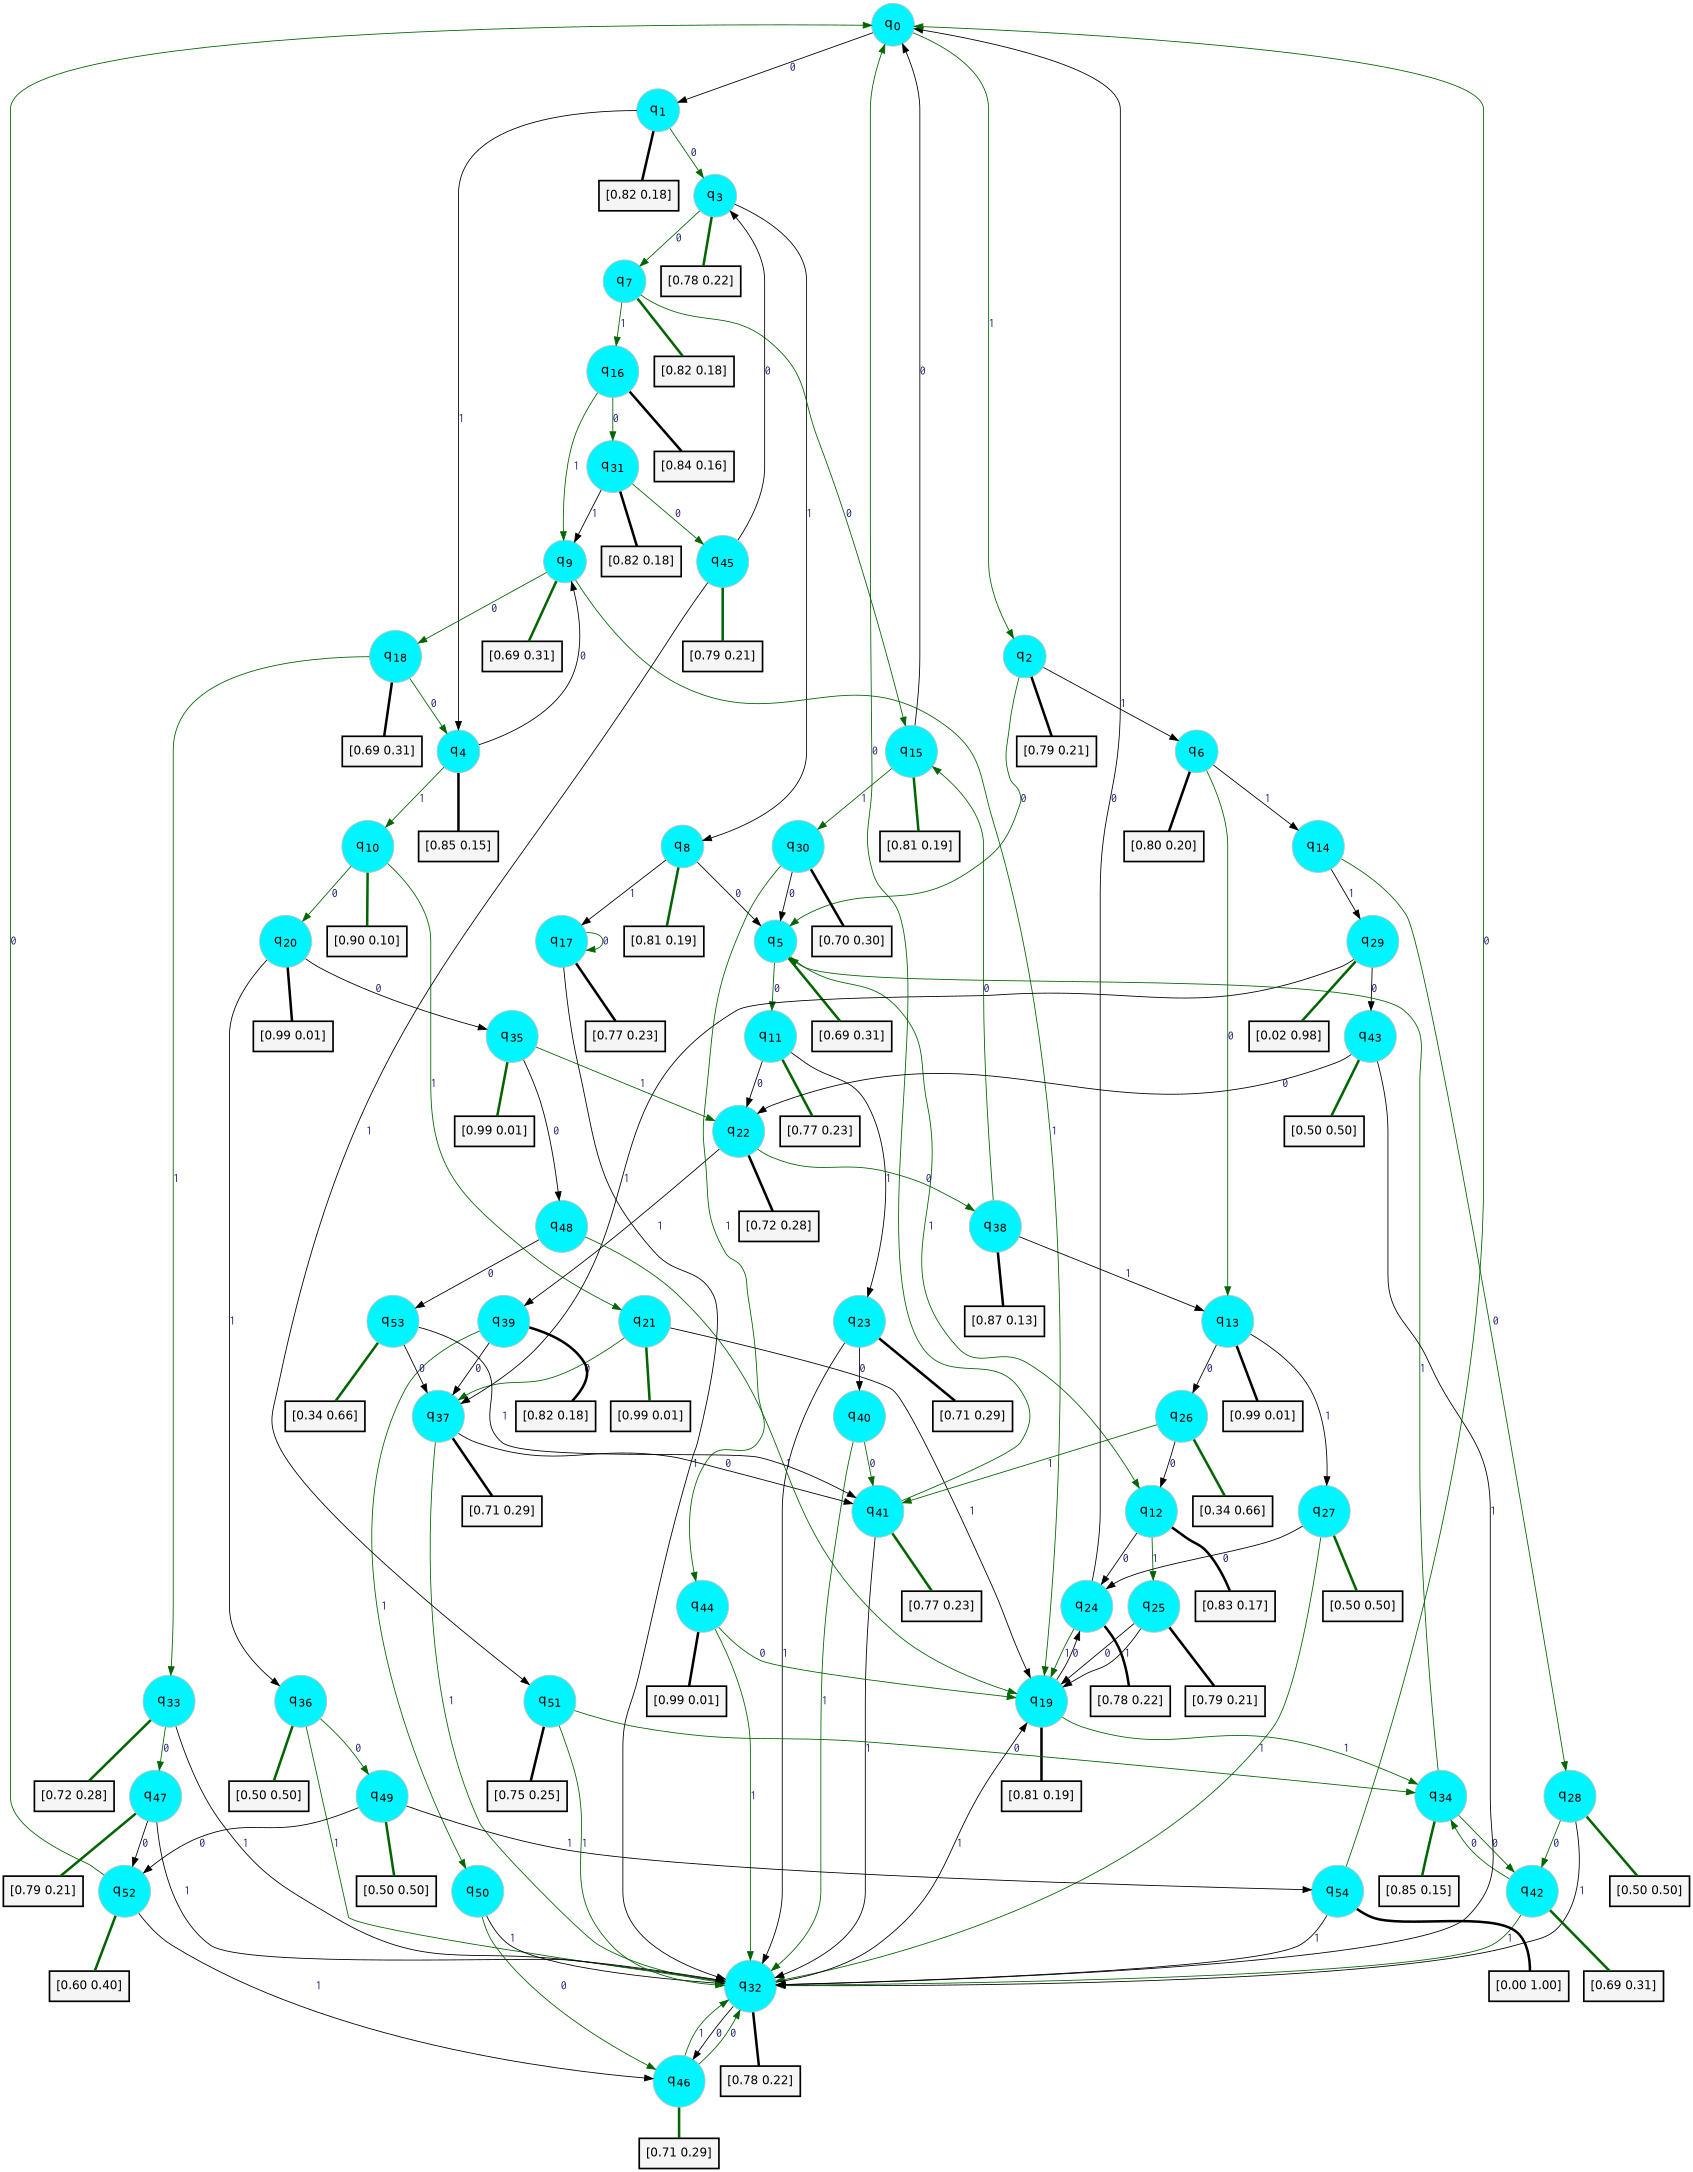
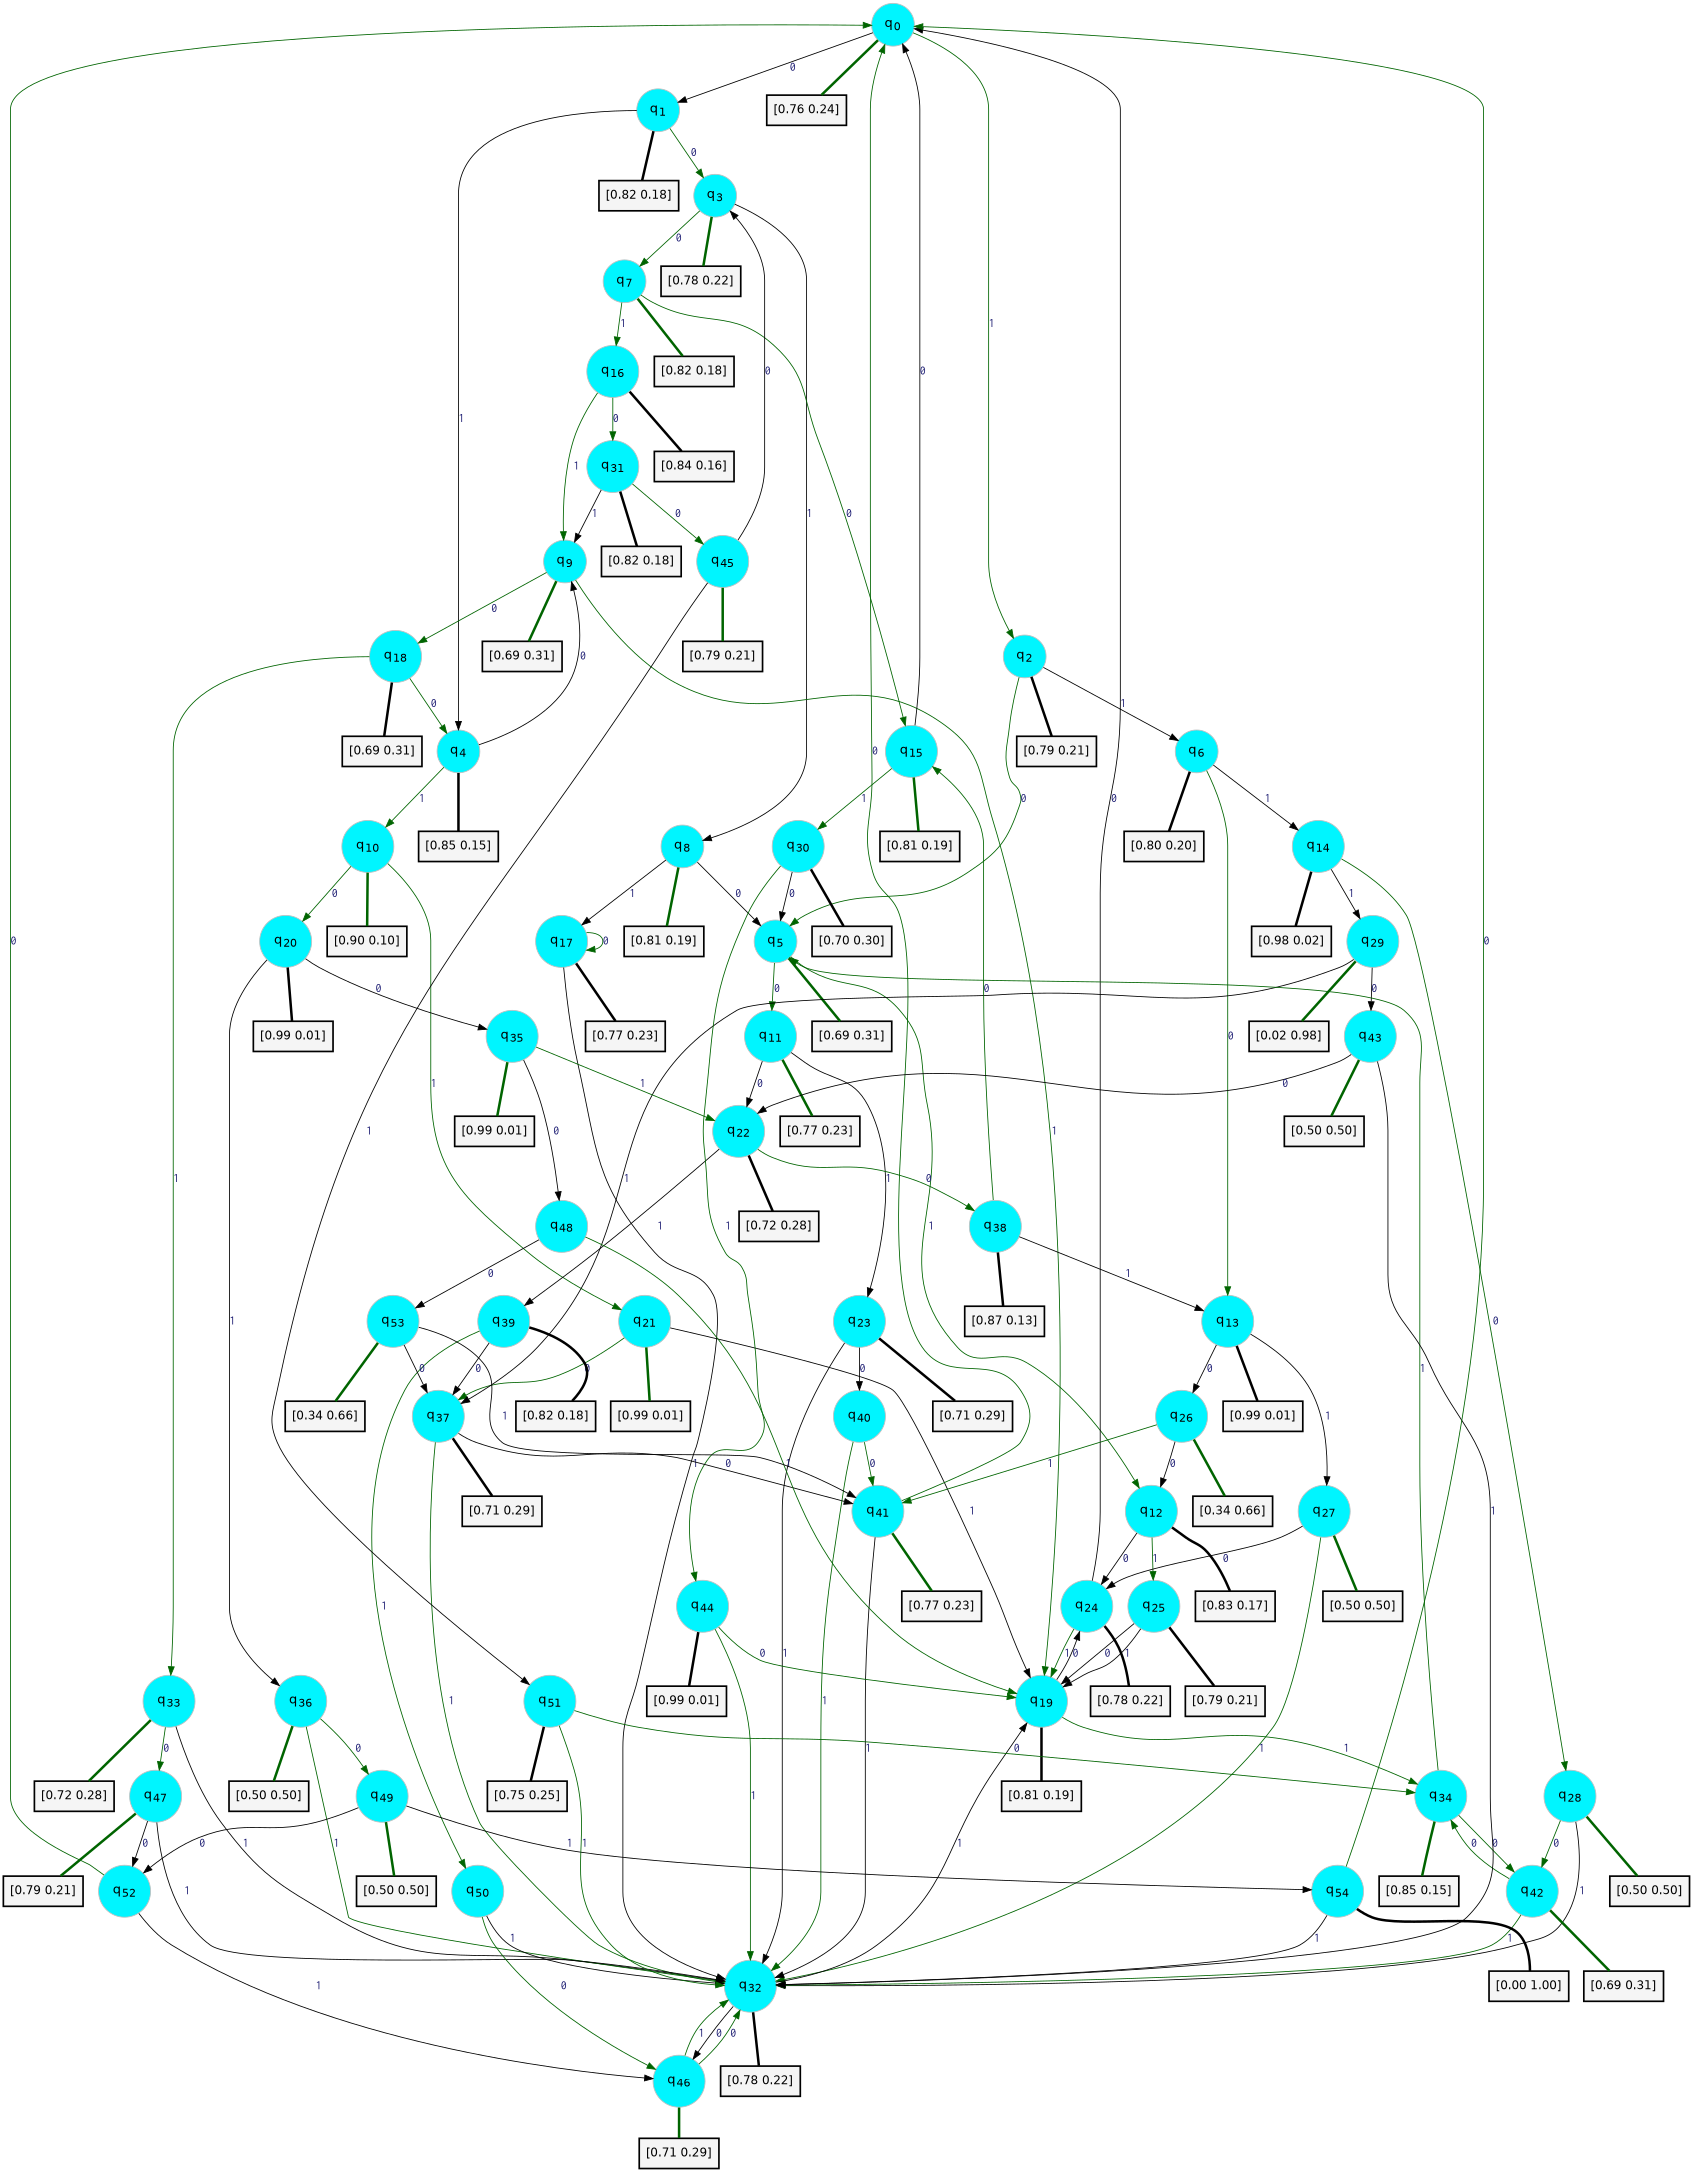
node "[0.76 0.24]": added
node "[0.98 0.02]": added
node "[0.60 0.40]": removed
